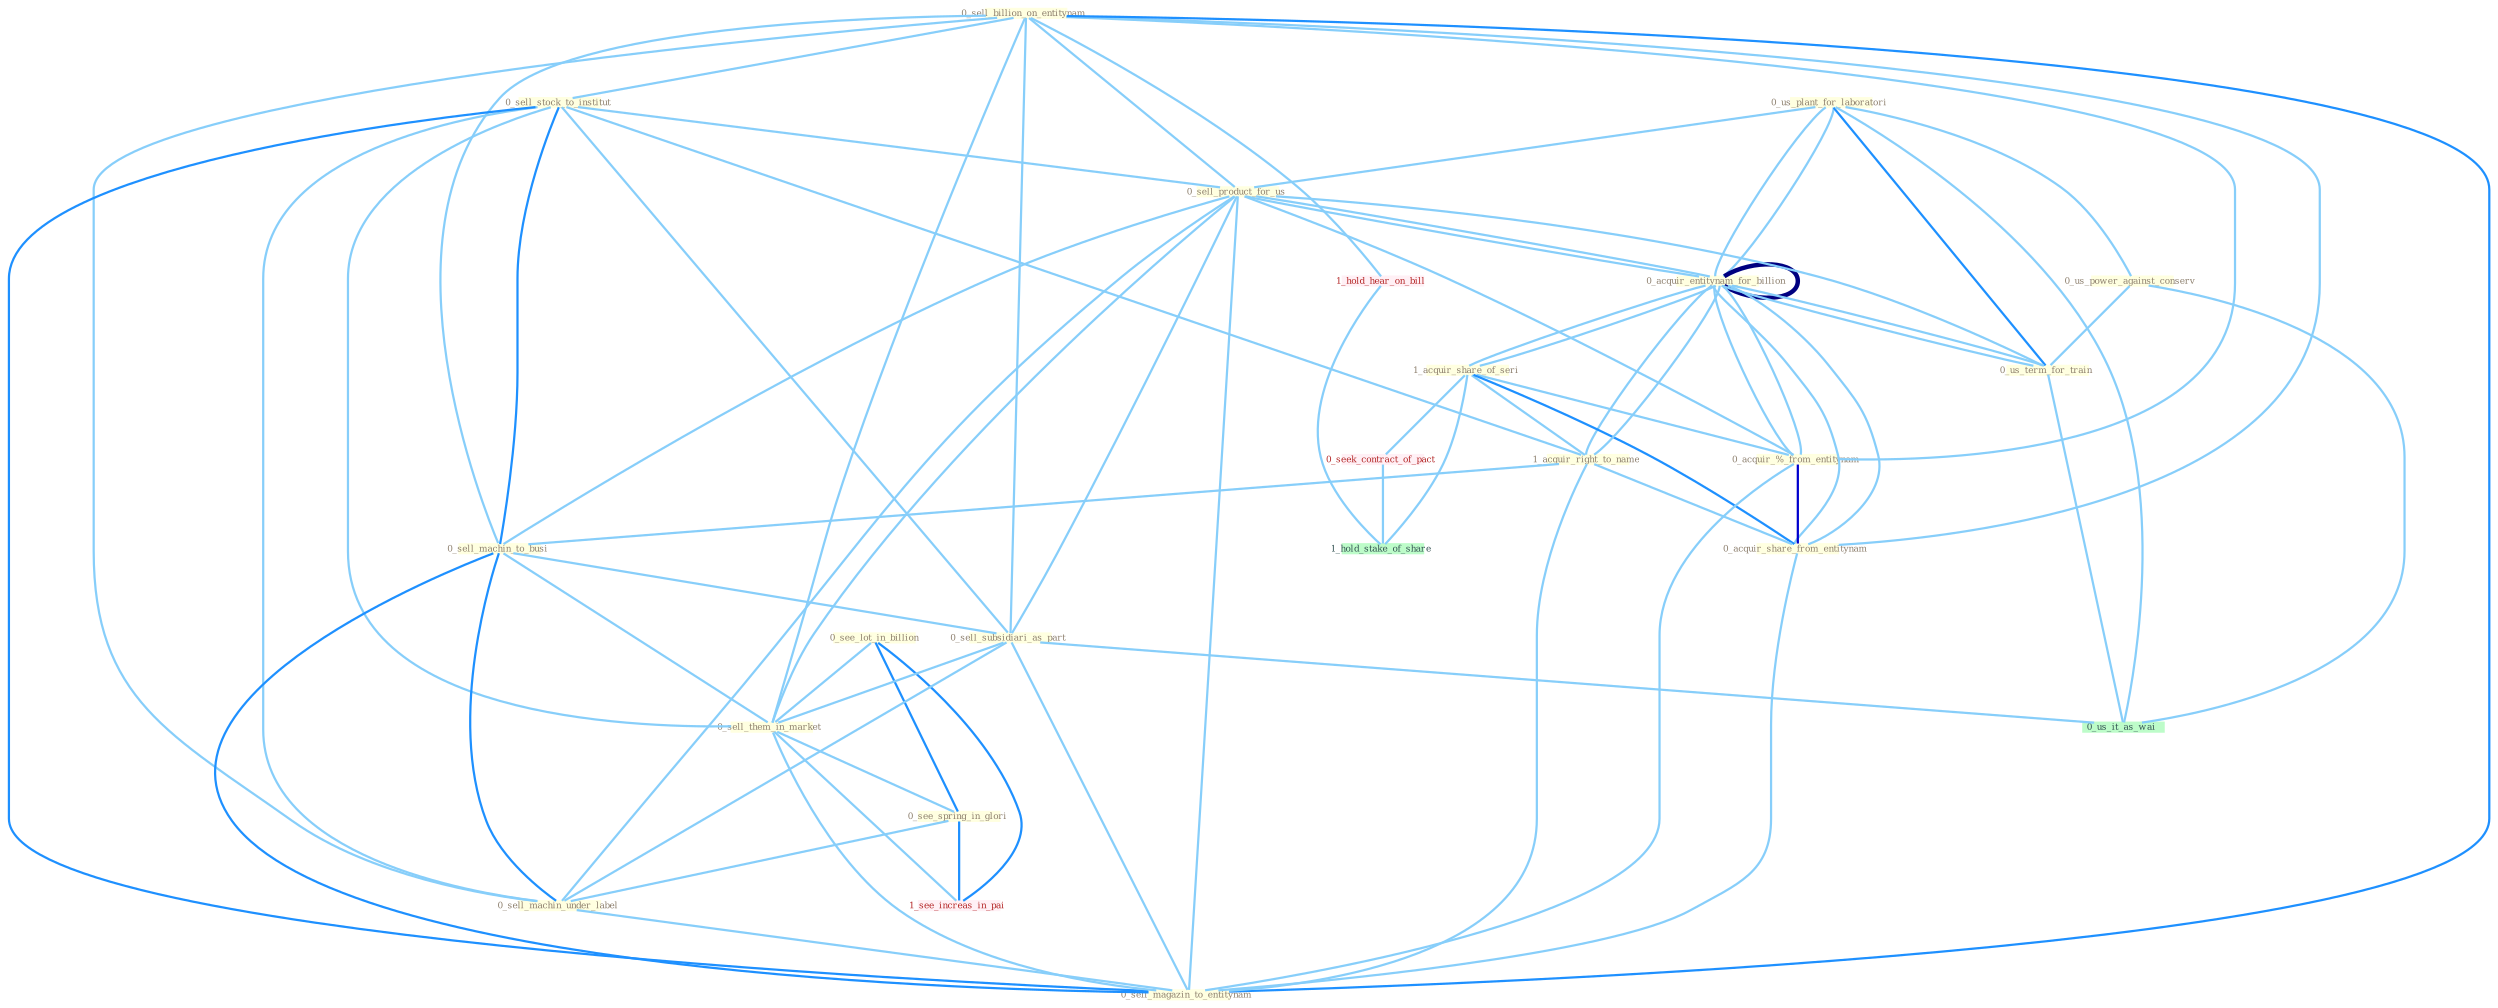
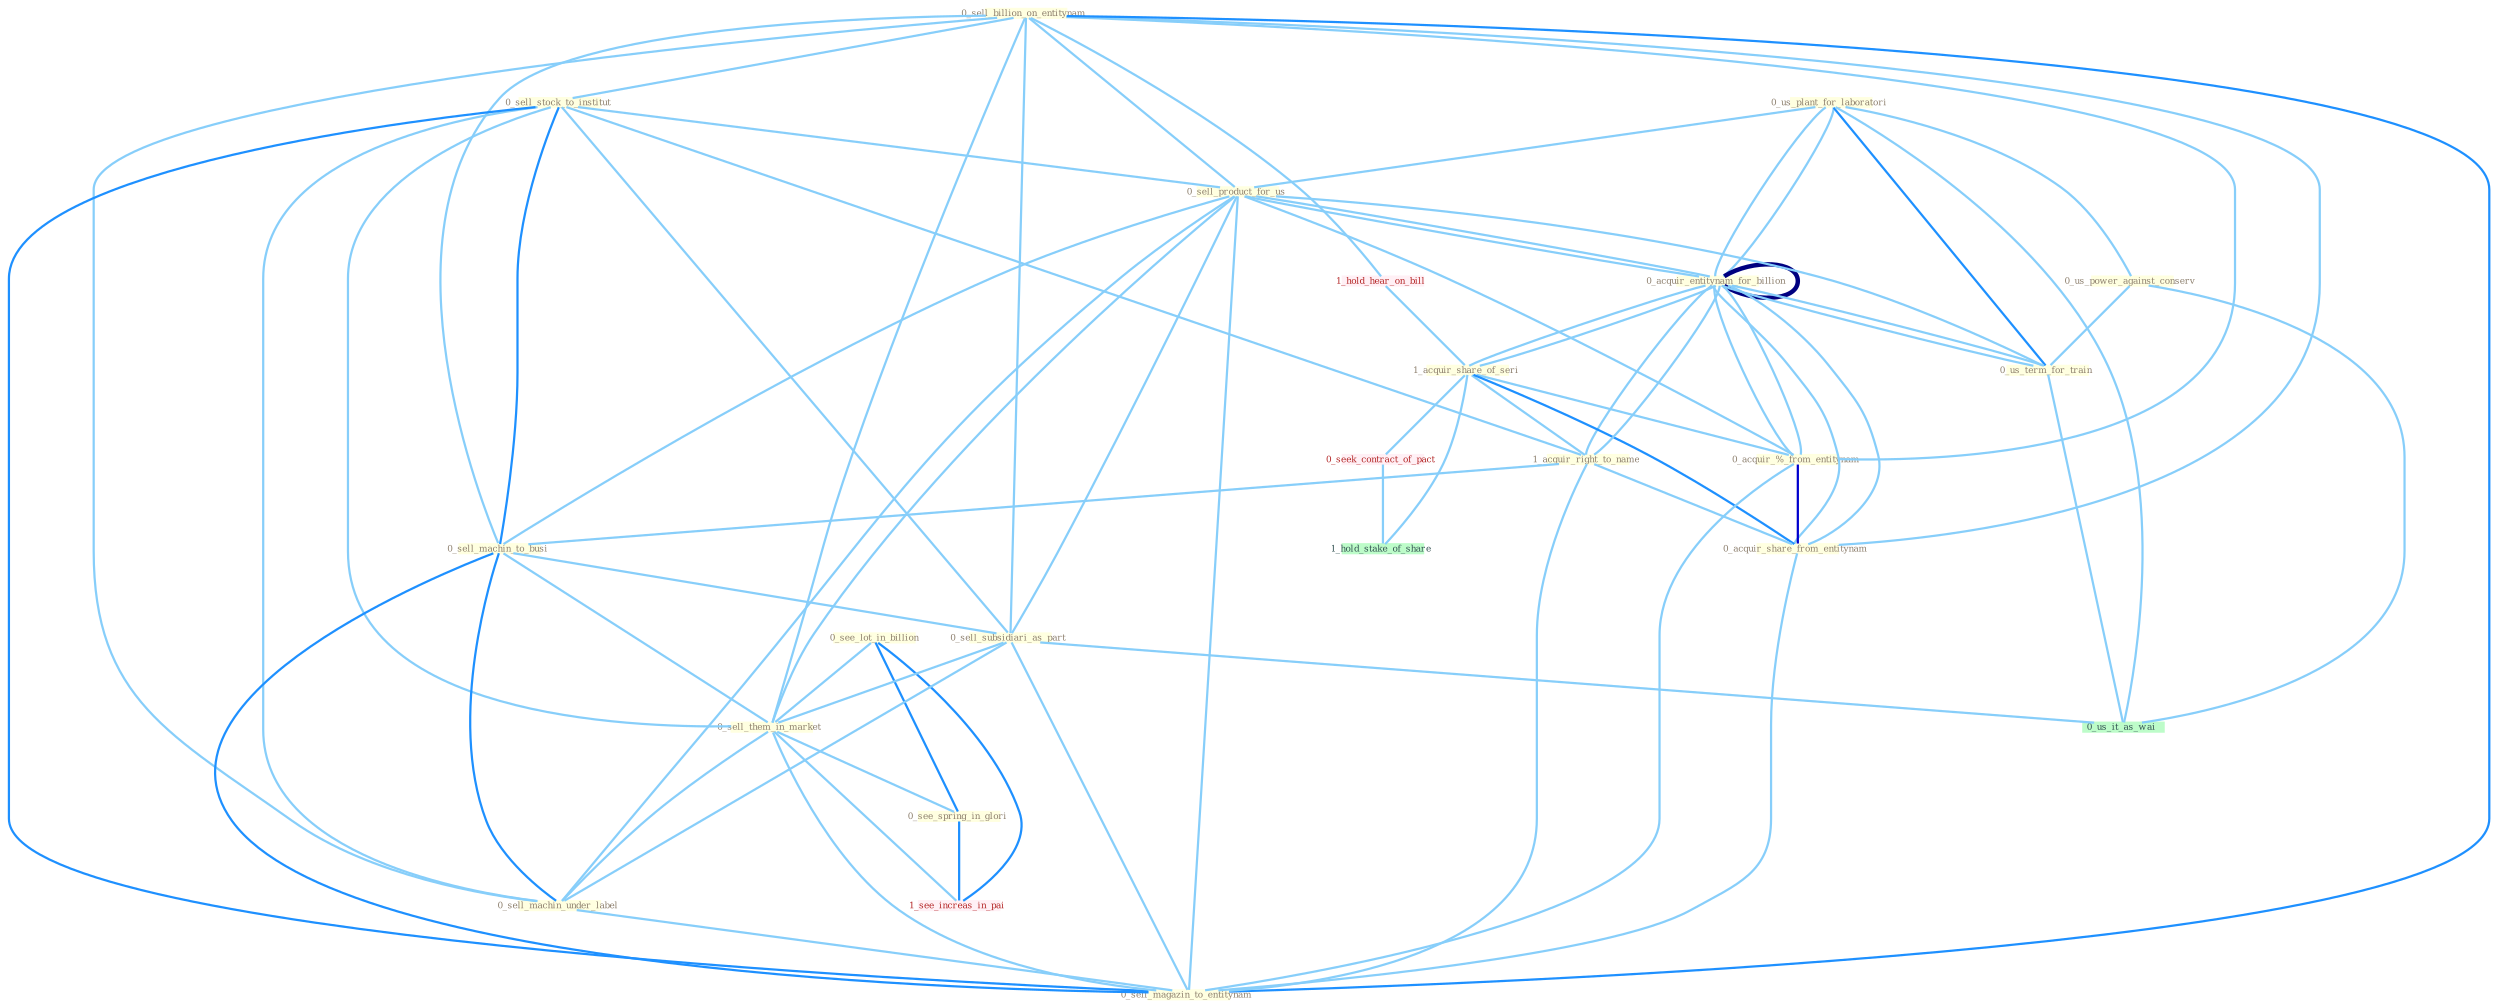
edge "1_hold_hear_on_bill" -- "1_hold_stake_of_share": now "1_hold_hear_on_bill" -- "1_acquir_share_of_seri"
edge "0_see_spring_in_glori" -- "0_sell_machin_under_label": now "0_sell_them_in_market" -- "0_sell_machin_under_label"
